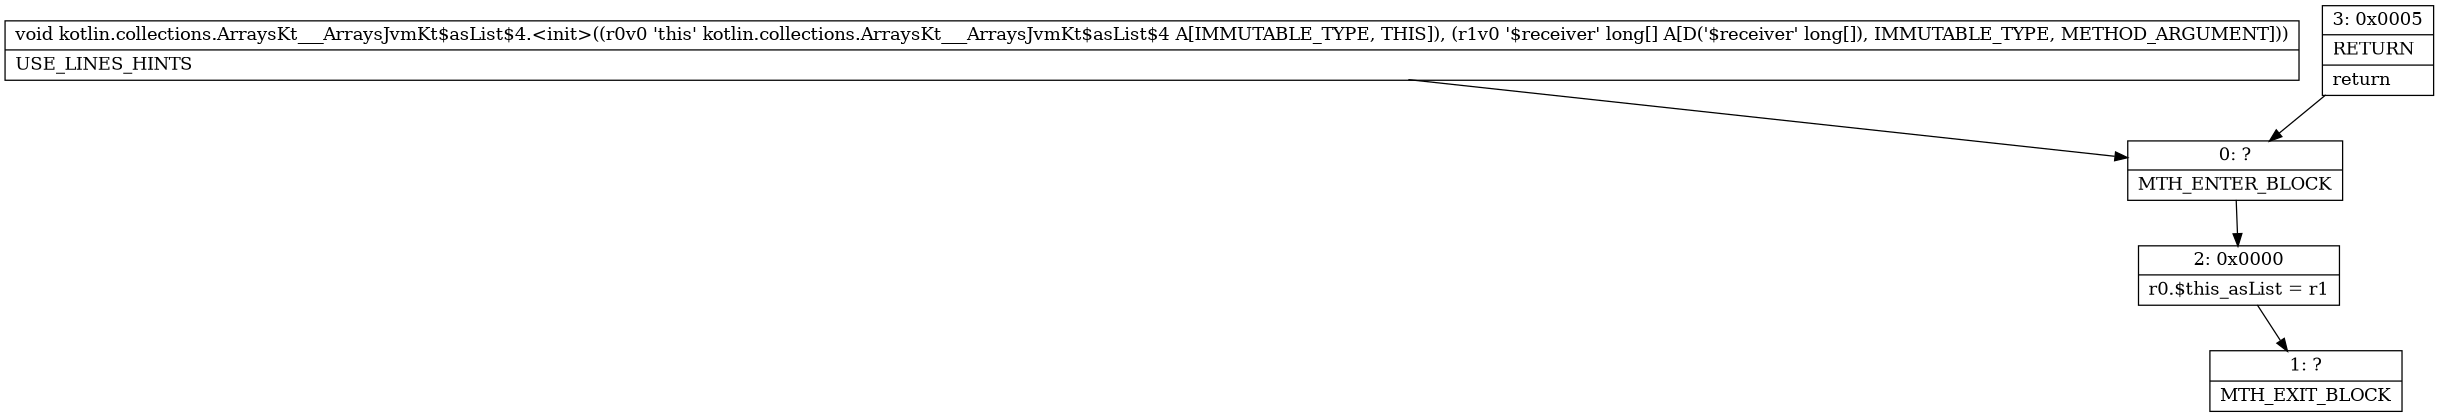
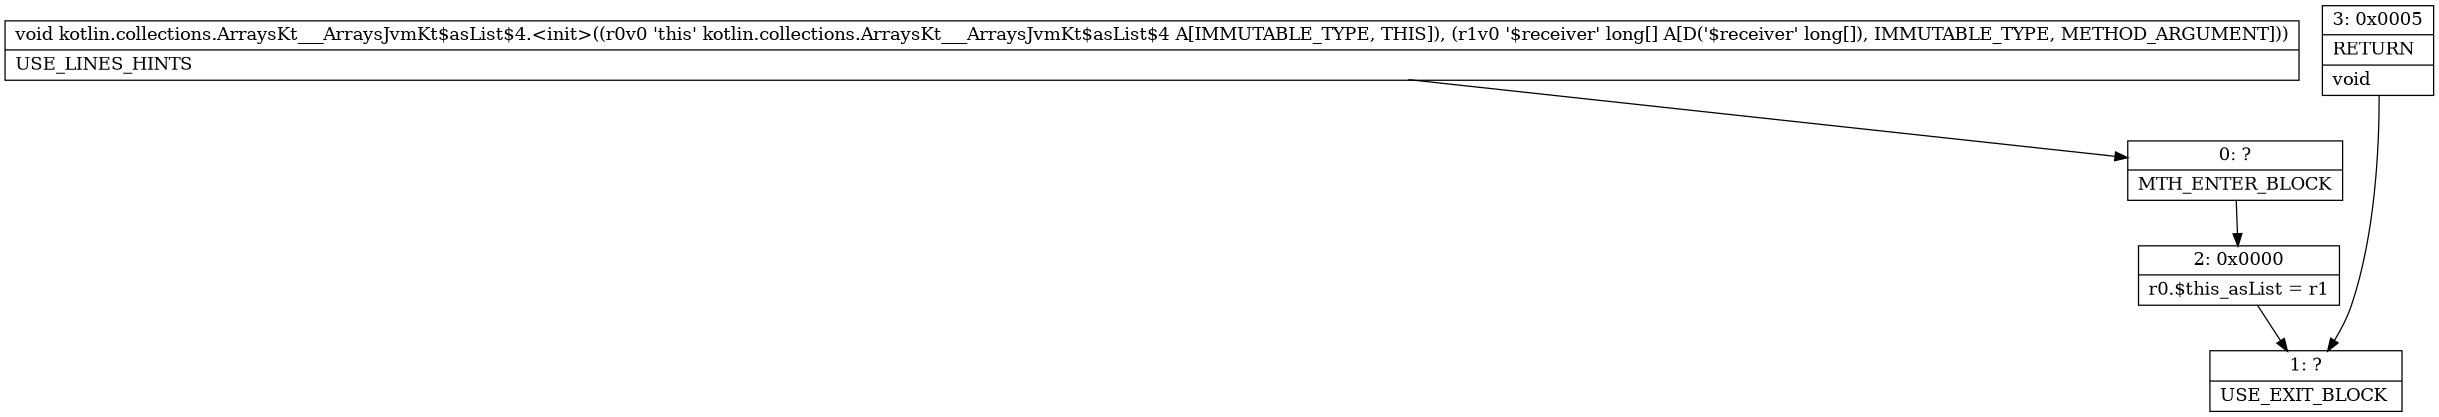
node "3: 0x0005": text "return" -> "void"
edge "3: 0x0005" -> "0: ?": now "3: 0x0005" -> "1: ?"
node "1: ?": text "MTH_EXIT_BLOCK" -> "USE_EXIT_BLOCK"
